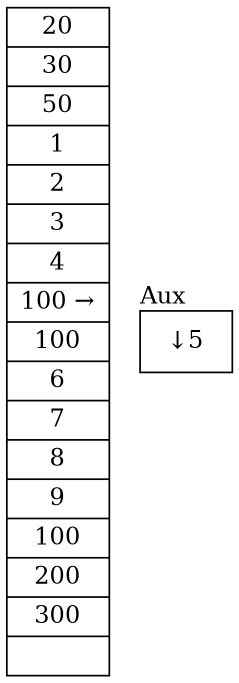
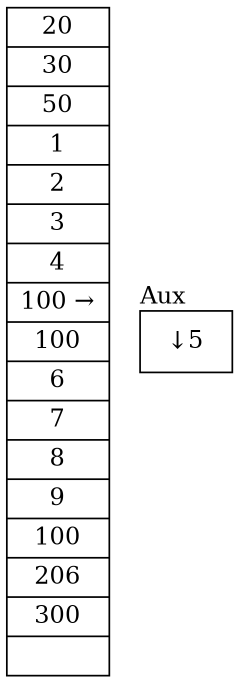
node "20": text "200" -> "206"
